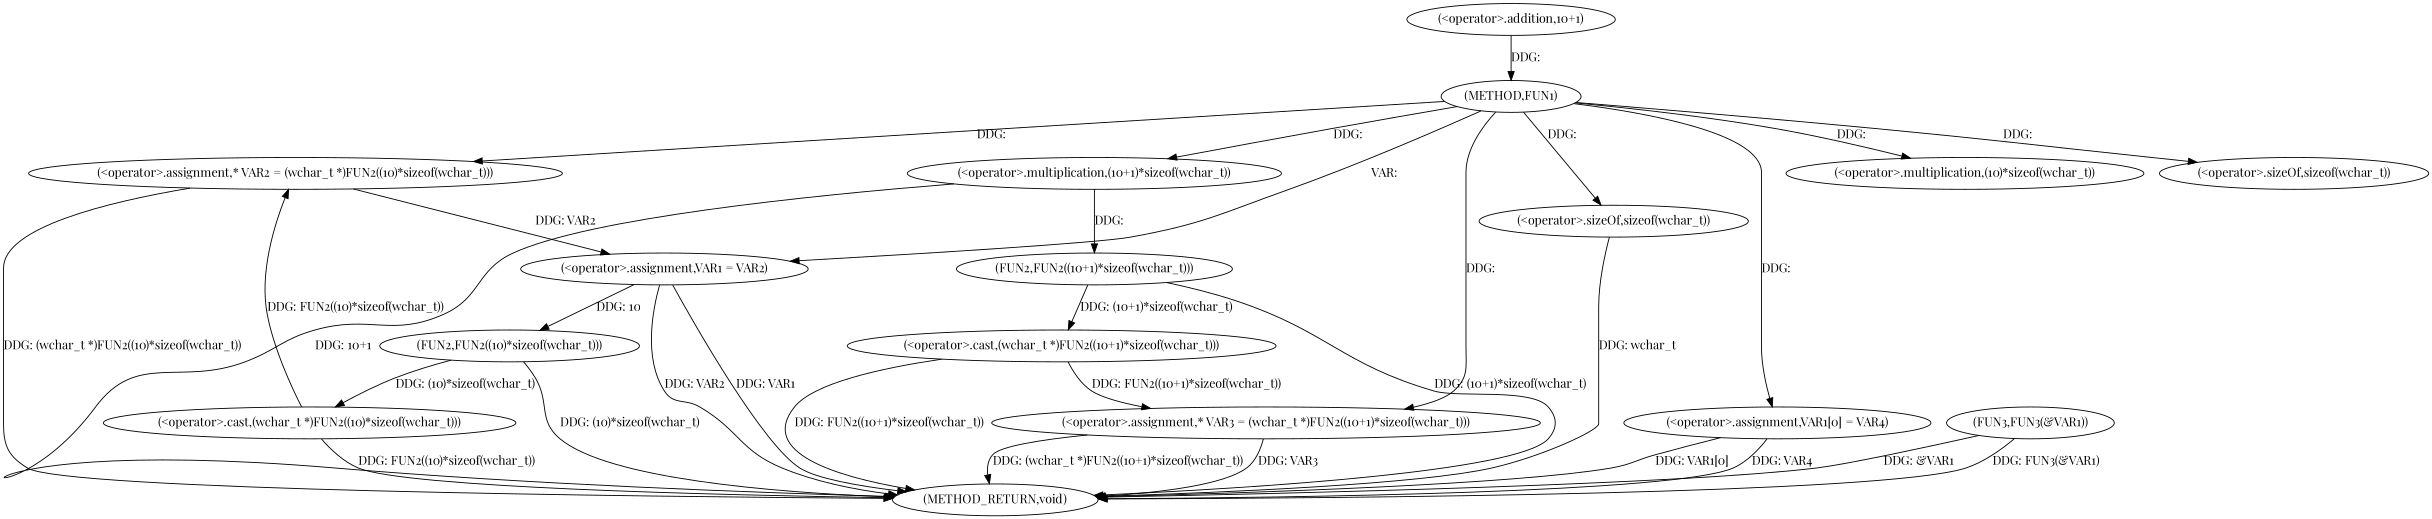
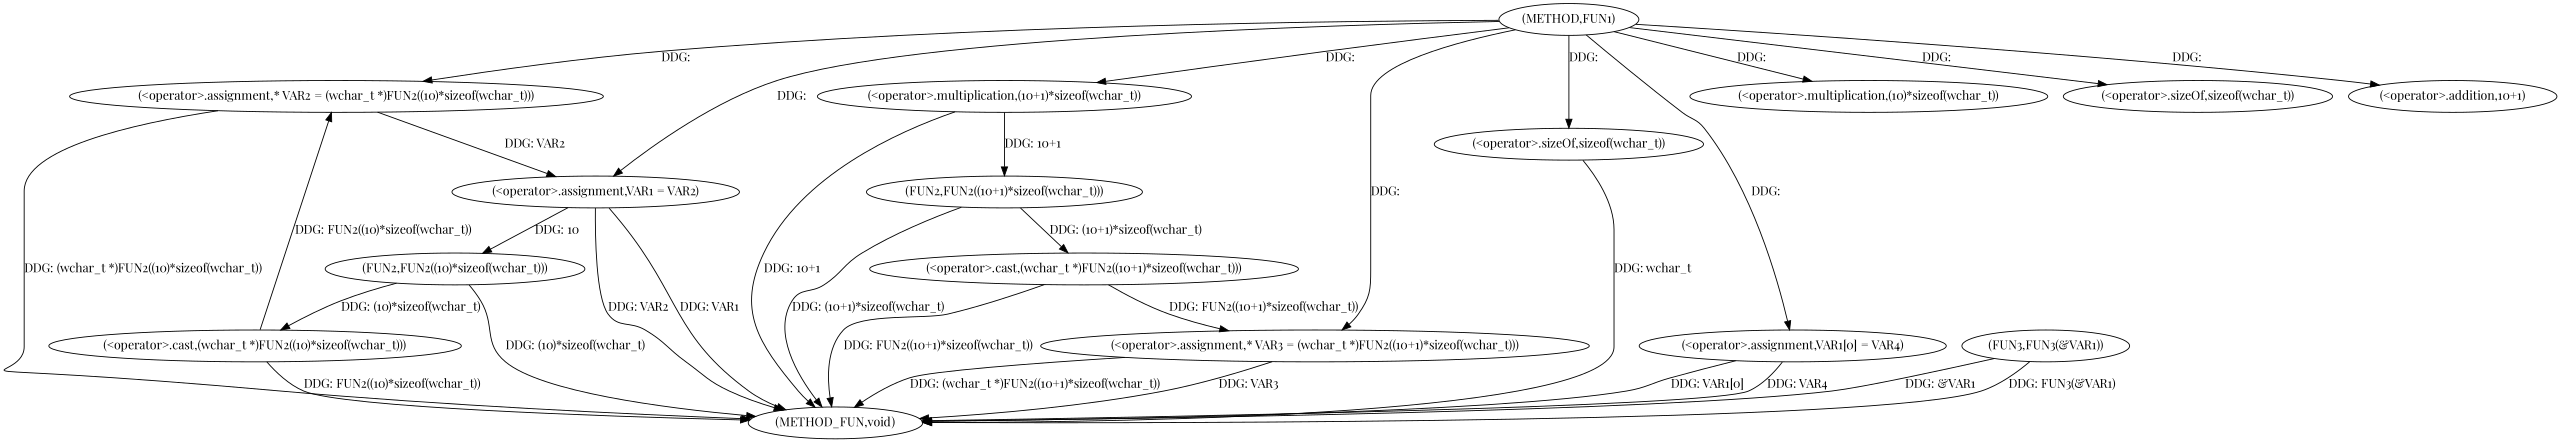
edge "(<operator>.addition,10+1)" -> "(METHOD,FUN1)": reversed
edge "(METHOD,FUN1)" -> "(<operator>.assignment,VAR1 = VAR2)": label "VAR: " -> "DDG: "
edge "(<operator>.multiplication,(10+1)*sizeof(wchar_t))" -> "(FUN2,FUN2((10+1)*sizeof(wchar_t)))": label "DDG: " -> "DDG: 10+1"
node "(METHOD_RETURN,void)": label "(METHOD_RETURN,void)" -> "(METHOD_FUN,void)"
